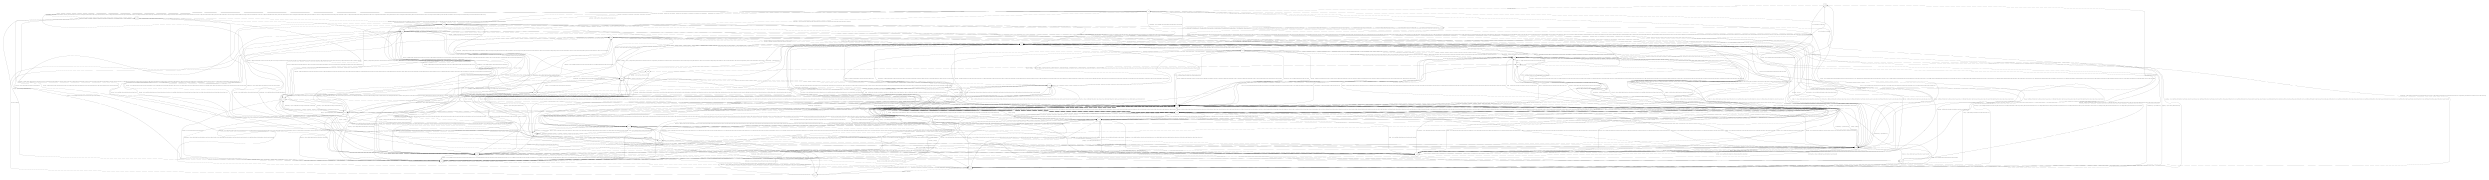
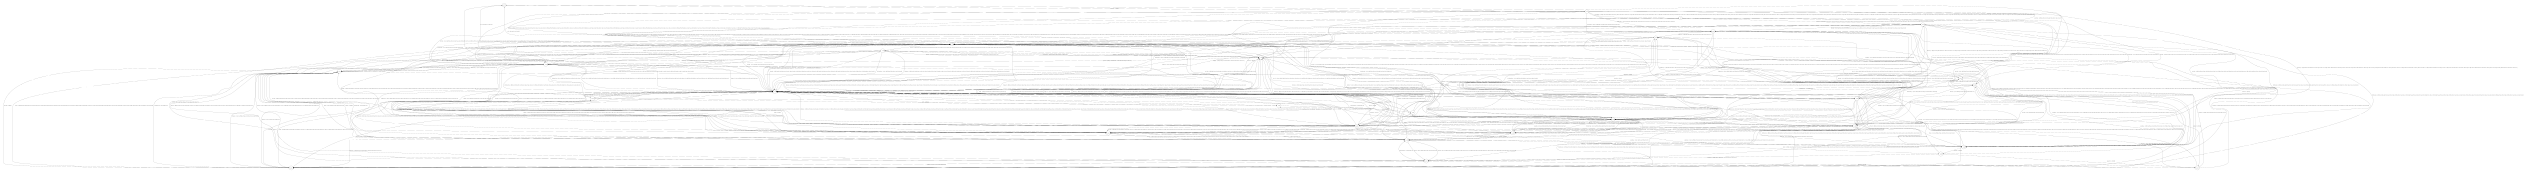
edge "6@[()]" -> "20@[()]": now "6@[()]" -> "14@[()]"
edge "19@[()]" -> "16@[()]": reversed
